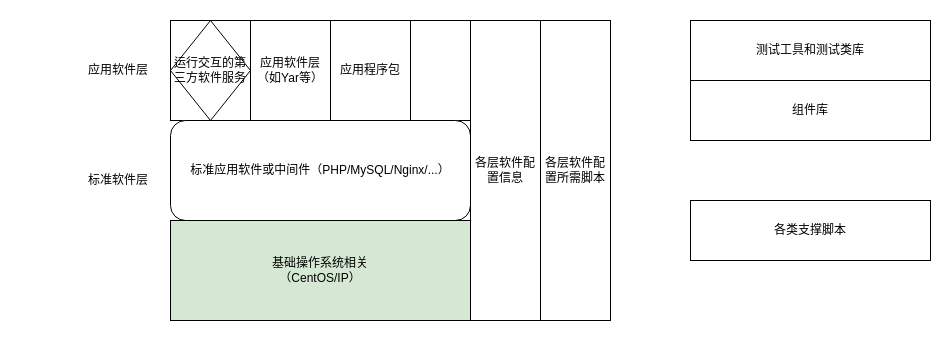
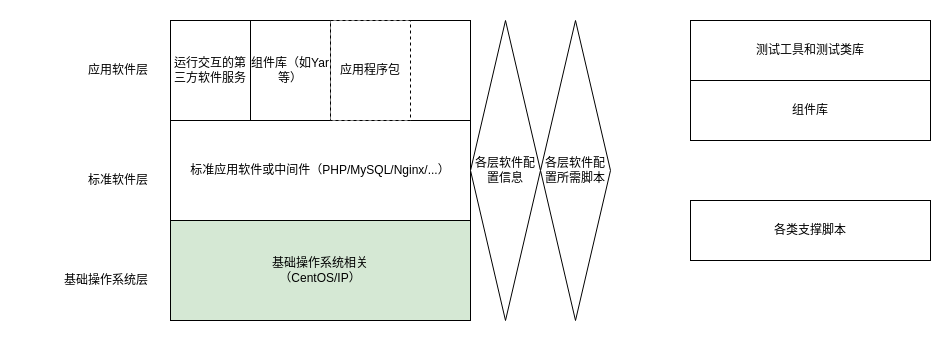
node "运行交互的第三方软件服务": shape diamond -> rectangle
node "应用软件层（如Yar等）": label "应用软件层（如Yar等）" -> "组件库（如Yar等）"
node "应用程序包": style solid -> dashed
node "标准应用软件或中间件（PHP/MySQL/Nginx/...）": shape rounded rectangle -> rectangle
node "各层软件配置信息": shape rectangle -> diamond
node "各层软件配置所需脚本": shape rectangle -> diamond
node "基础操作系统层": added
